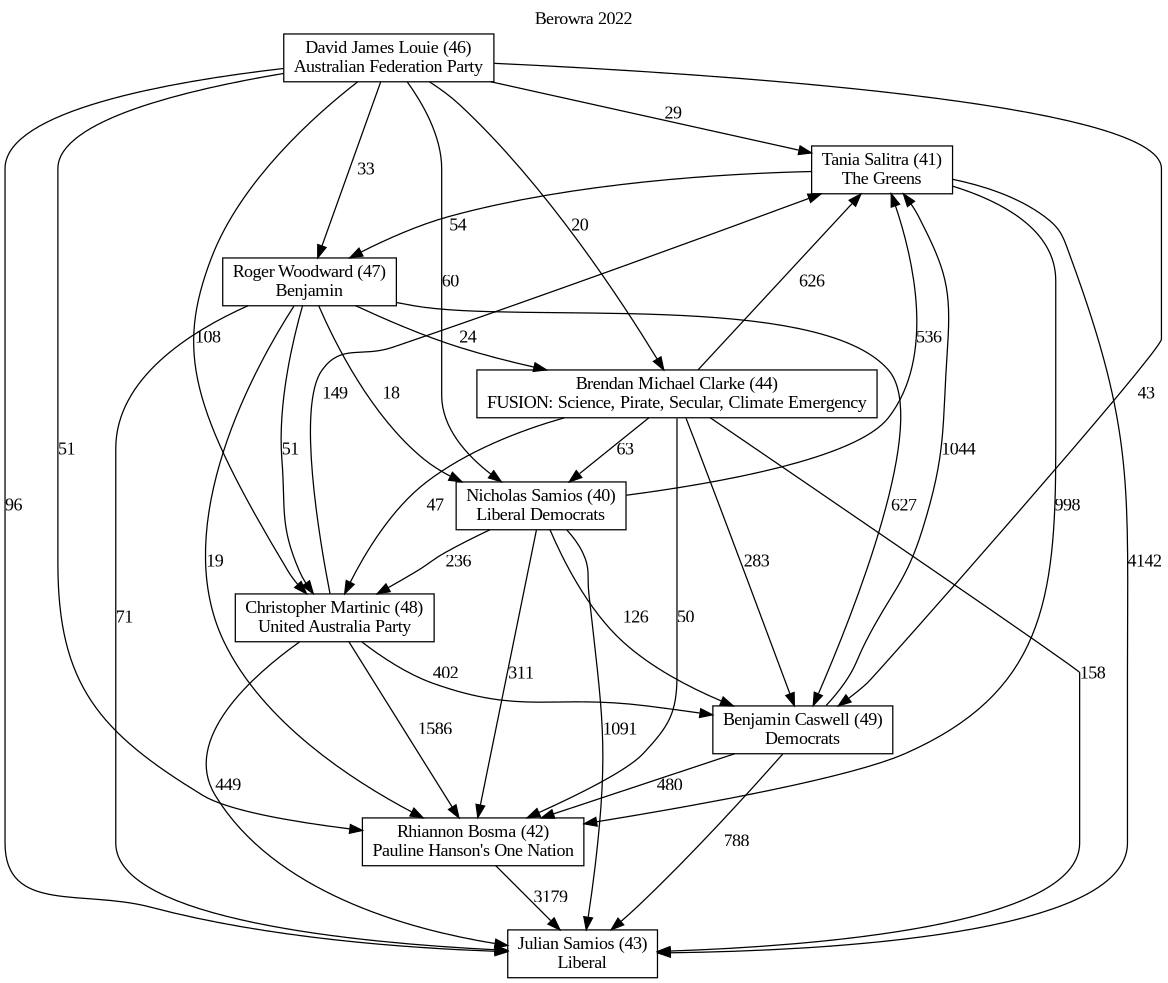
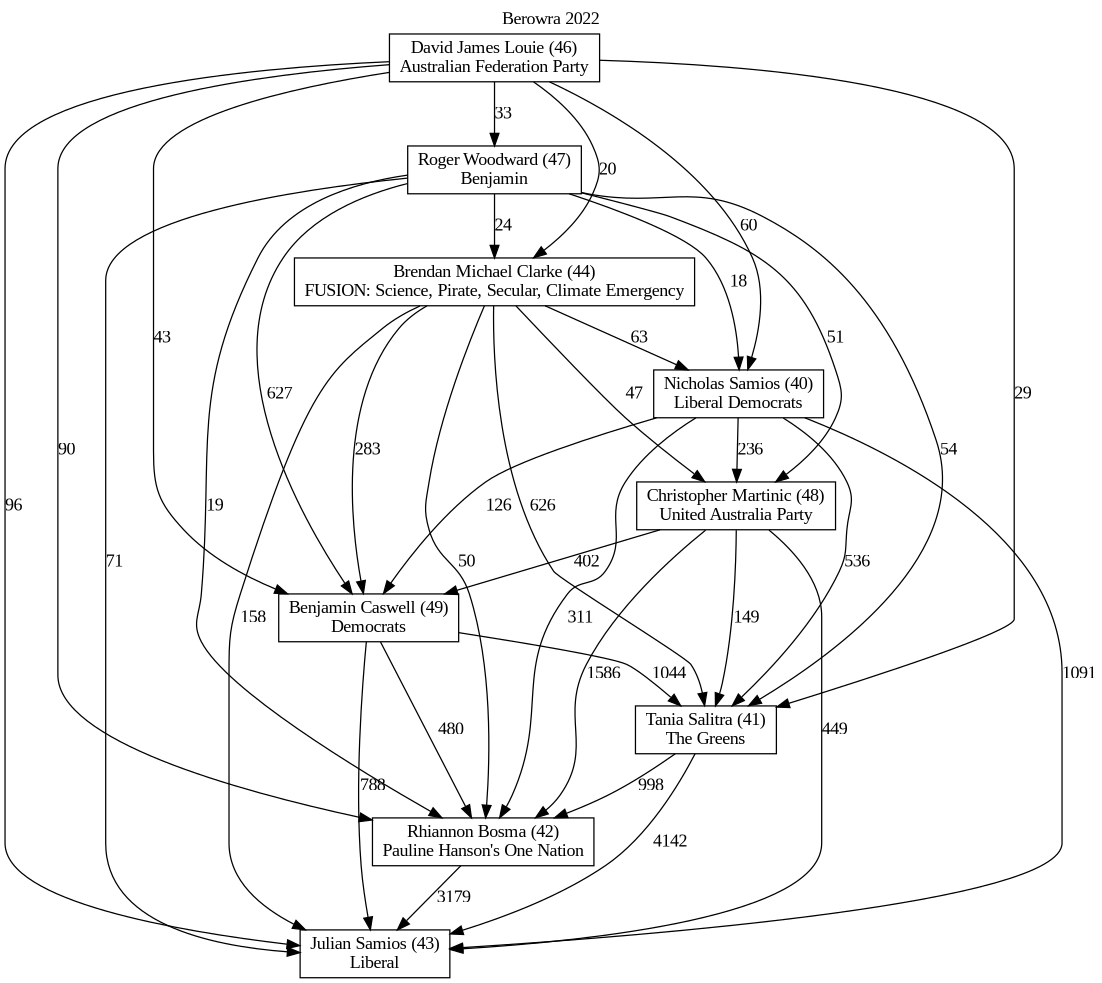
edge "Tania Salitra (41) The Greens" -> "Roger Woodward (47) Benjamin": reversed
edge "David James Louie (46) Australian Federation Party" -> "Christopher Martinic (48) United Australia Party": removed, label "108"
edge "David James Louie (46) Australian Federation Party" -> "Rhiannon Bosma (42) Pauline Hanson's One Nation": label "51" -> "90"
